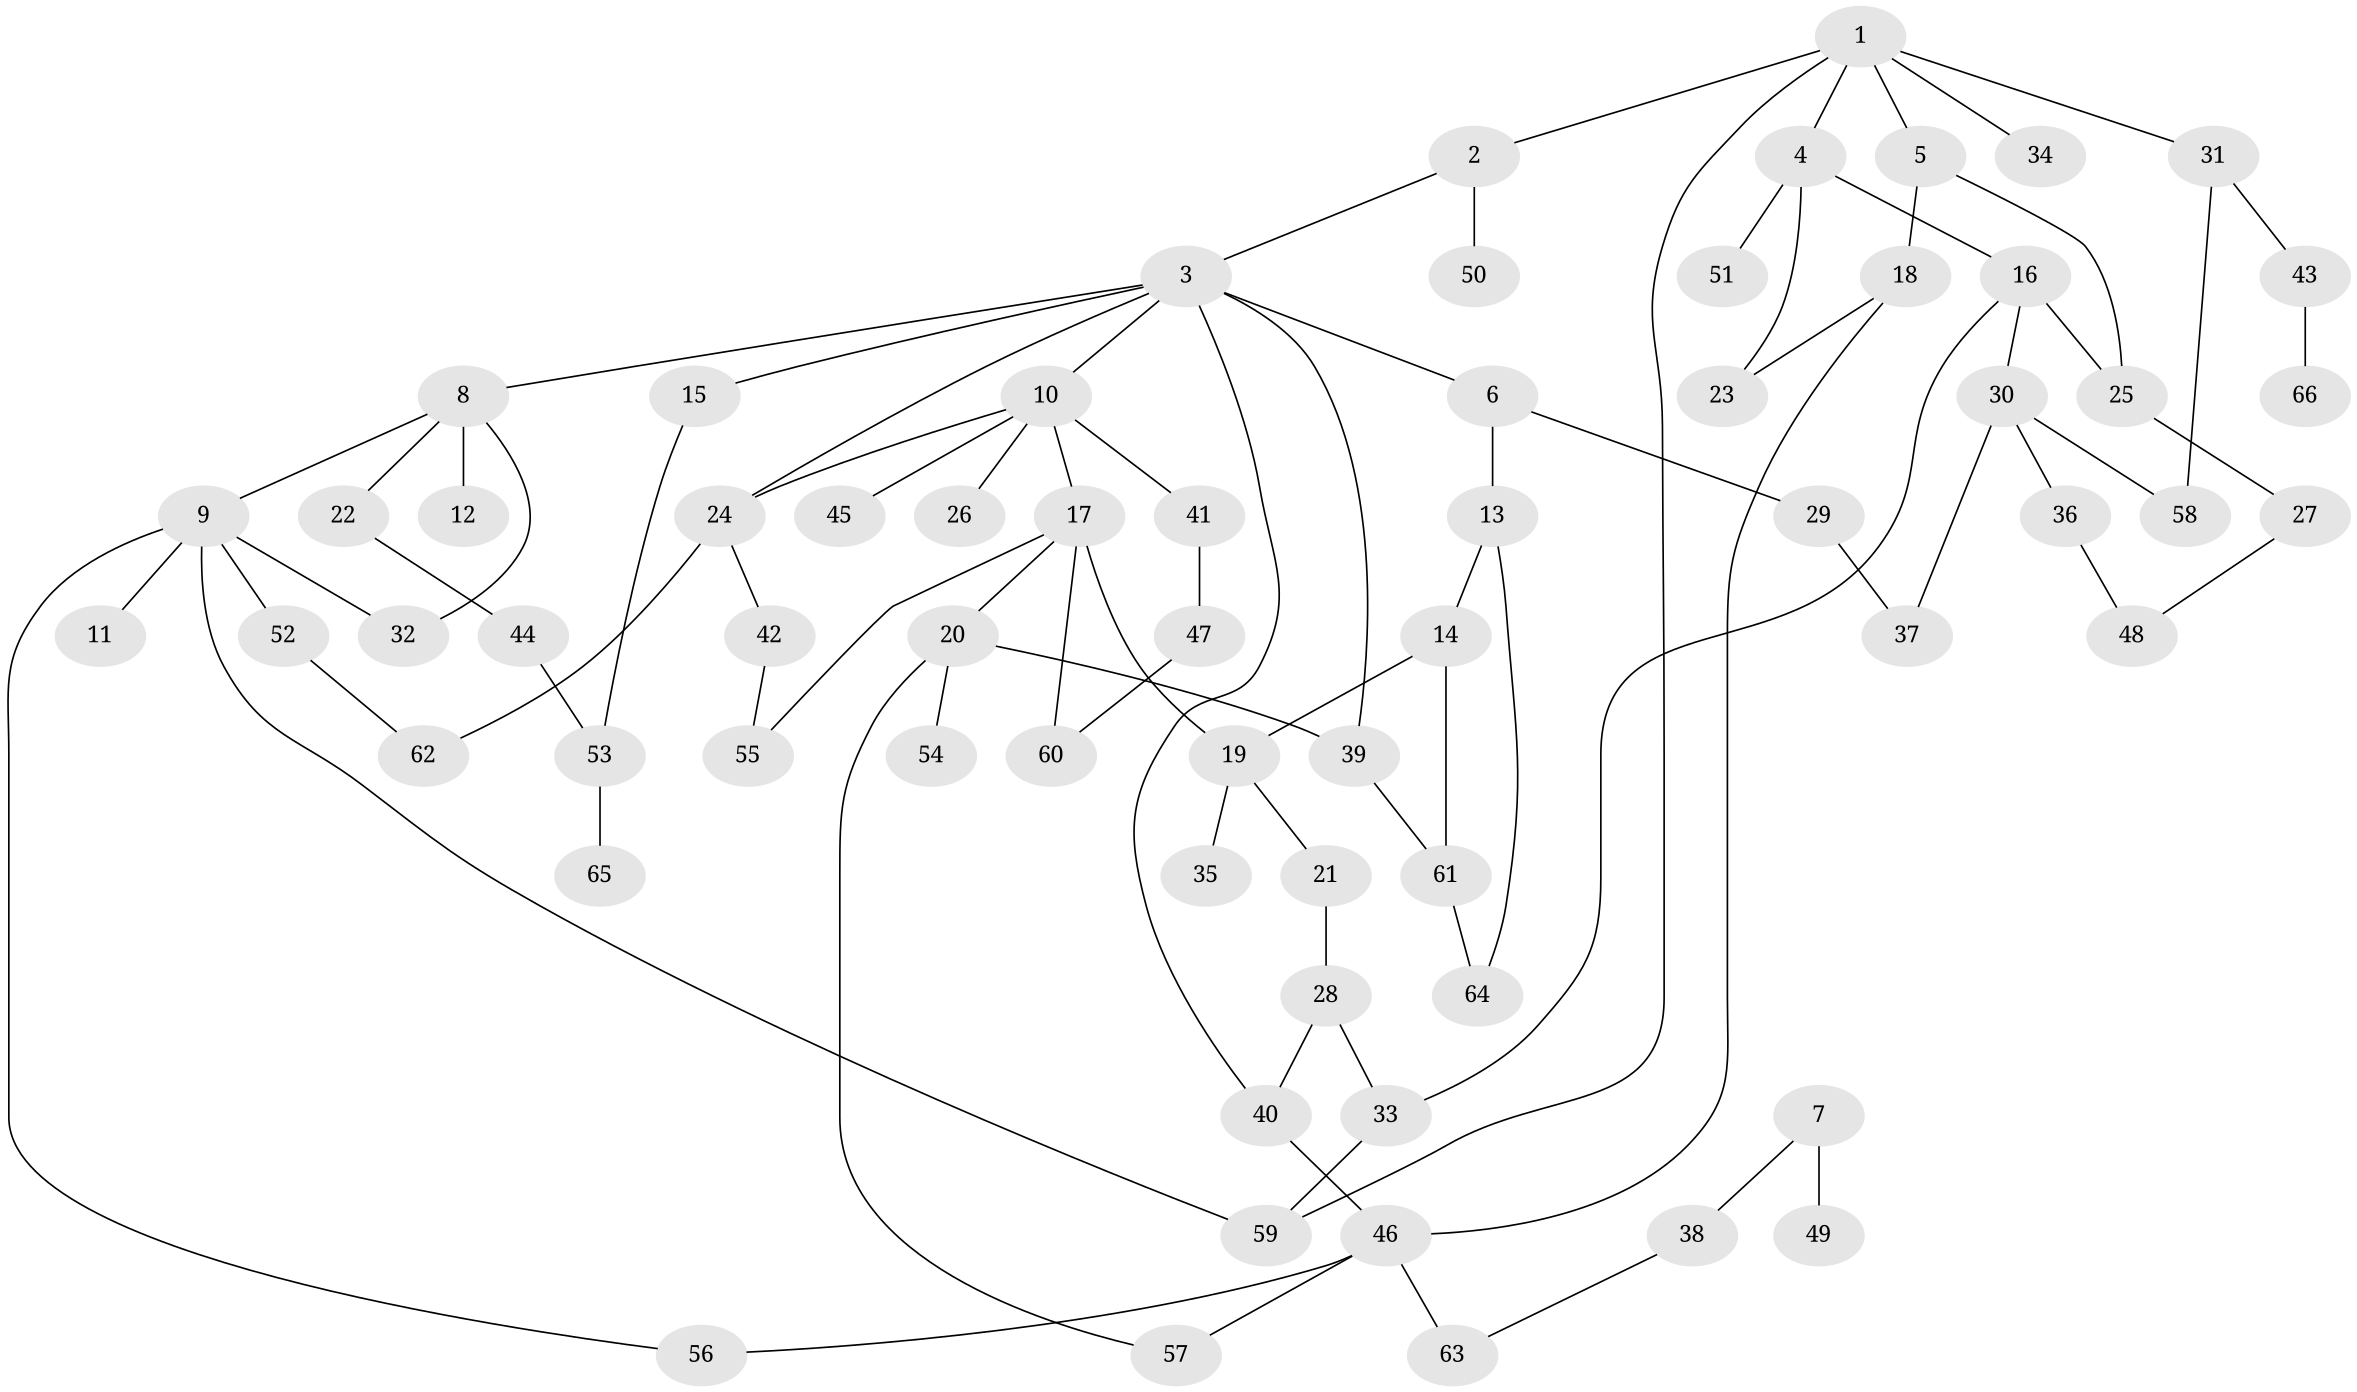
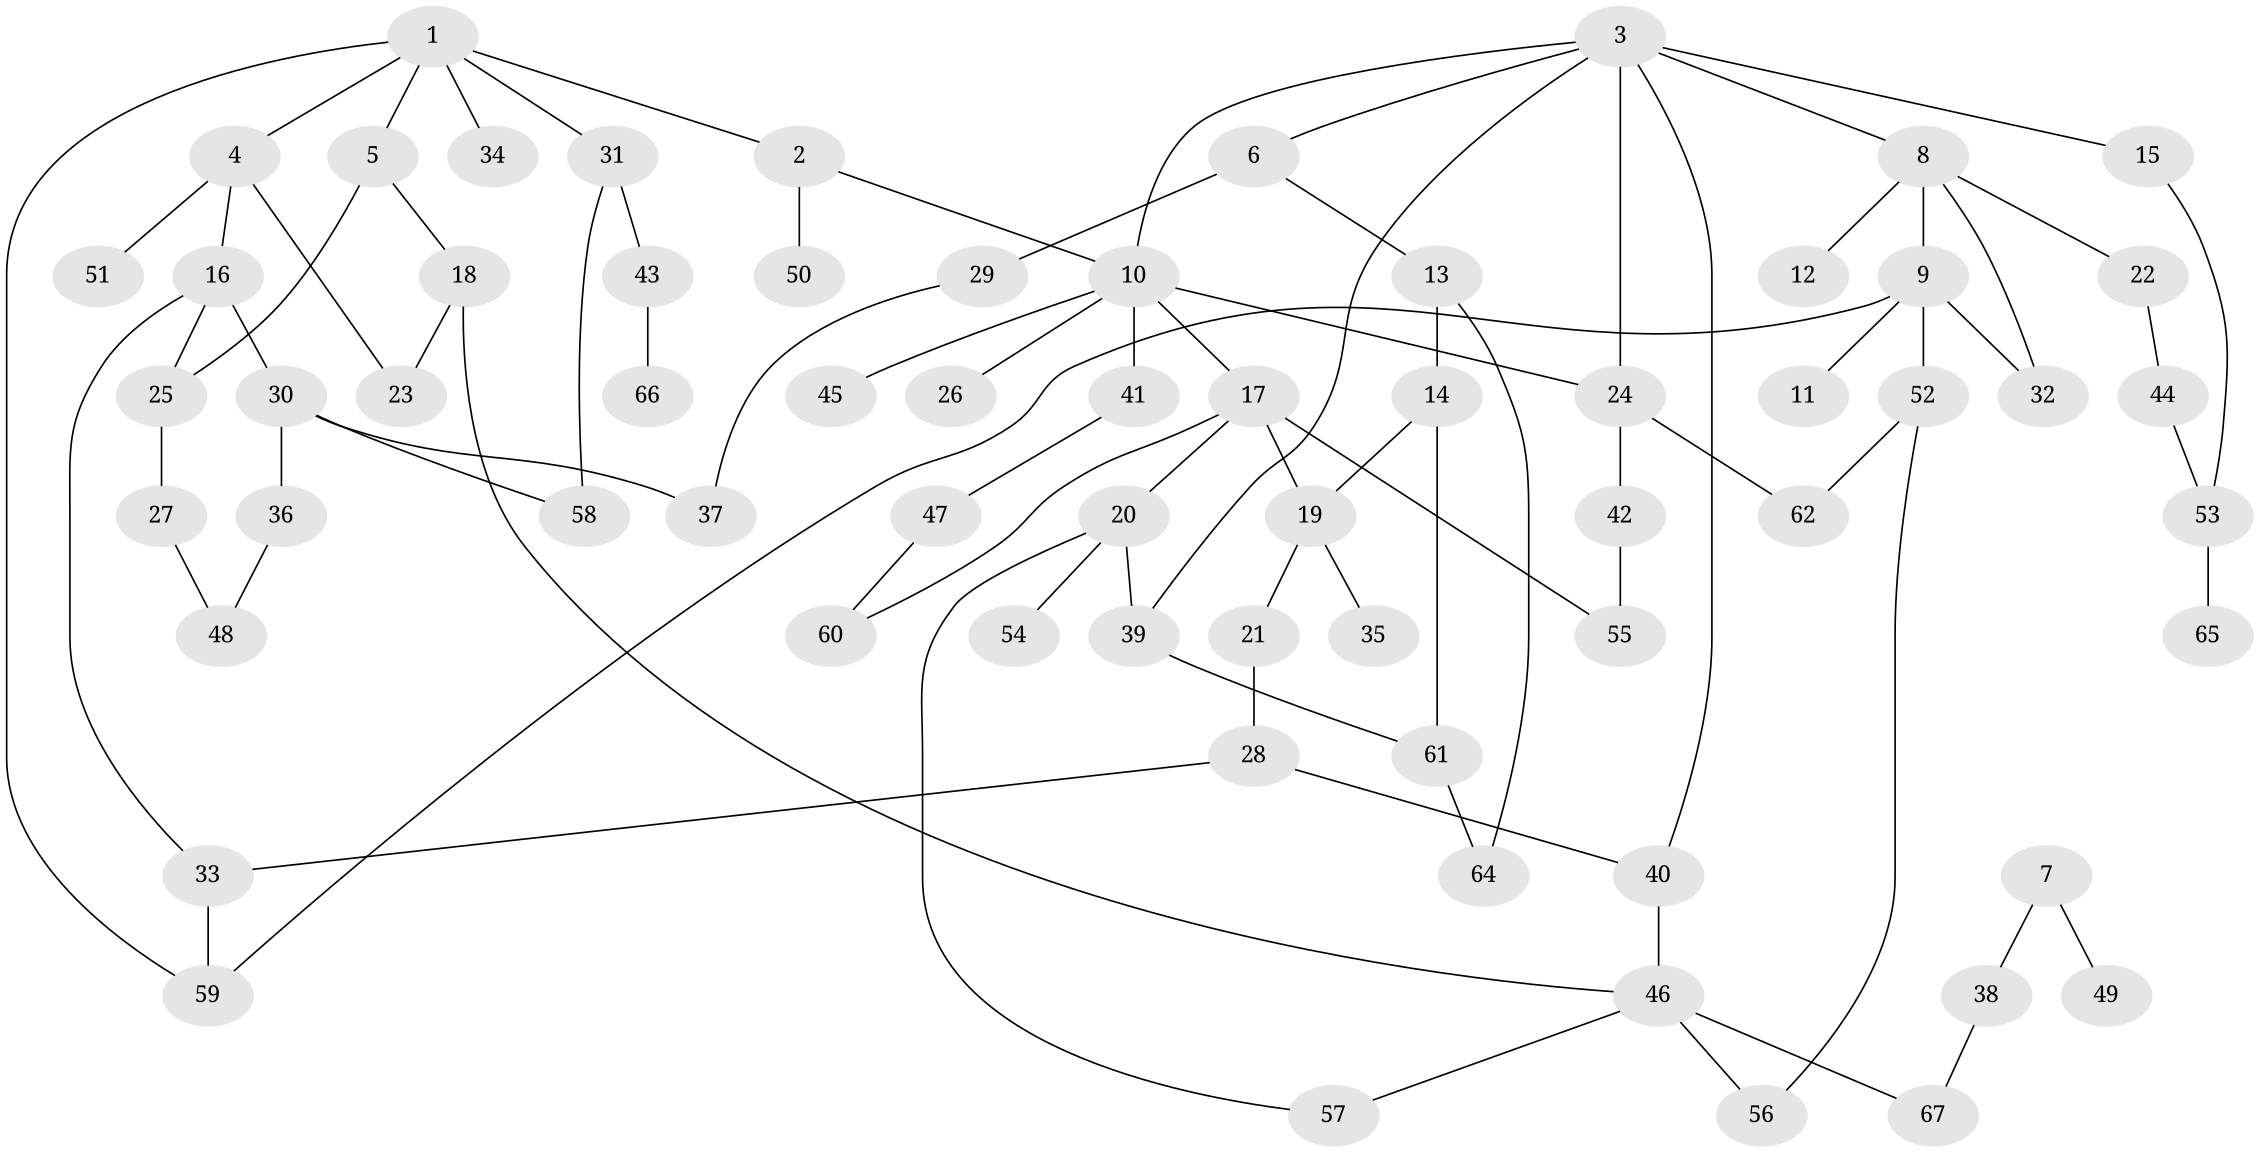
edge "2" -- "3": now "2" -- "10"
edge "9" -- "56": now "52" -- "56"
node "63": label "63" -> "67"
